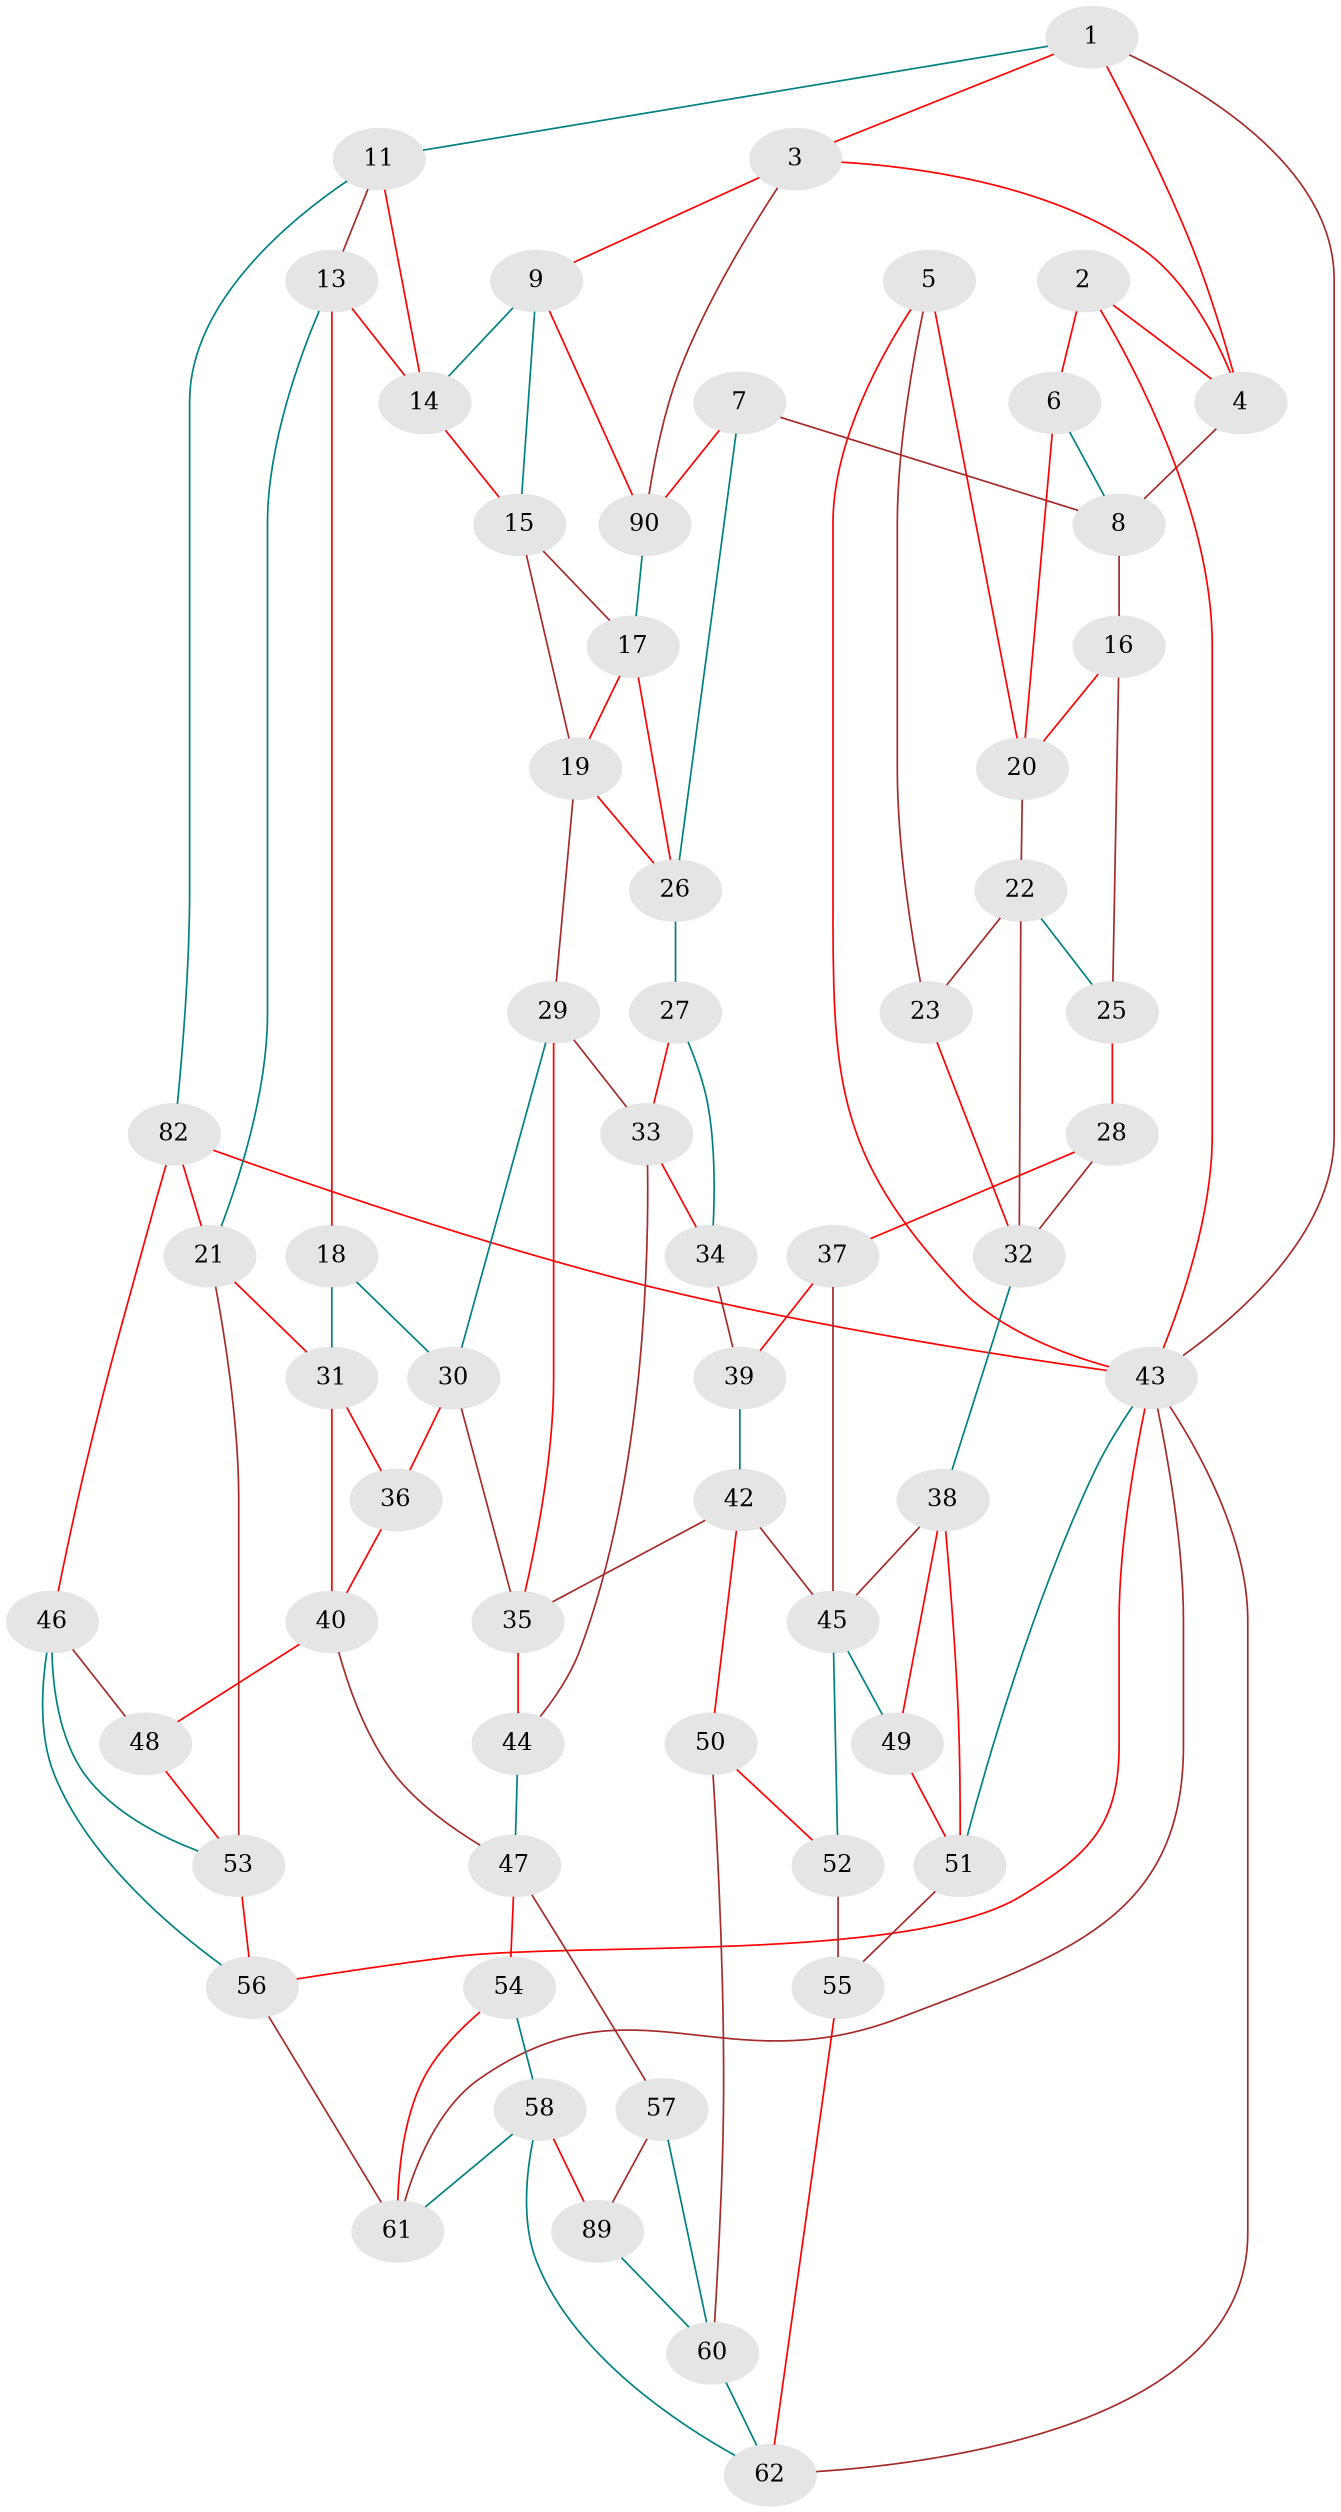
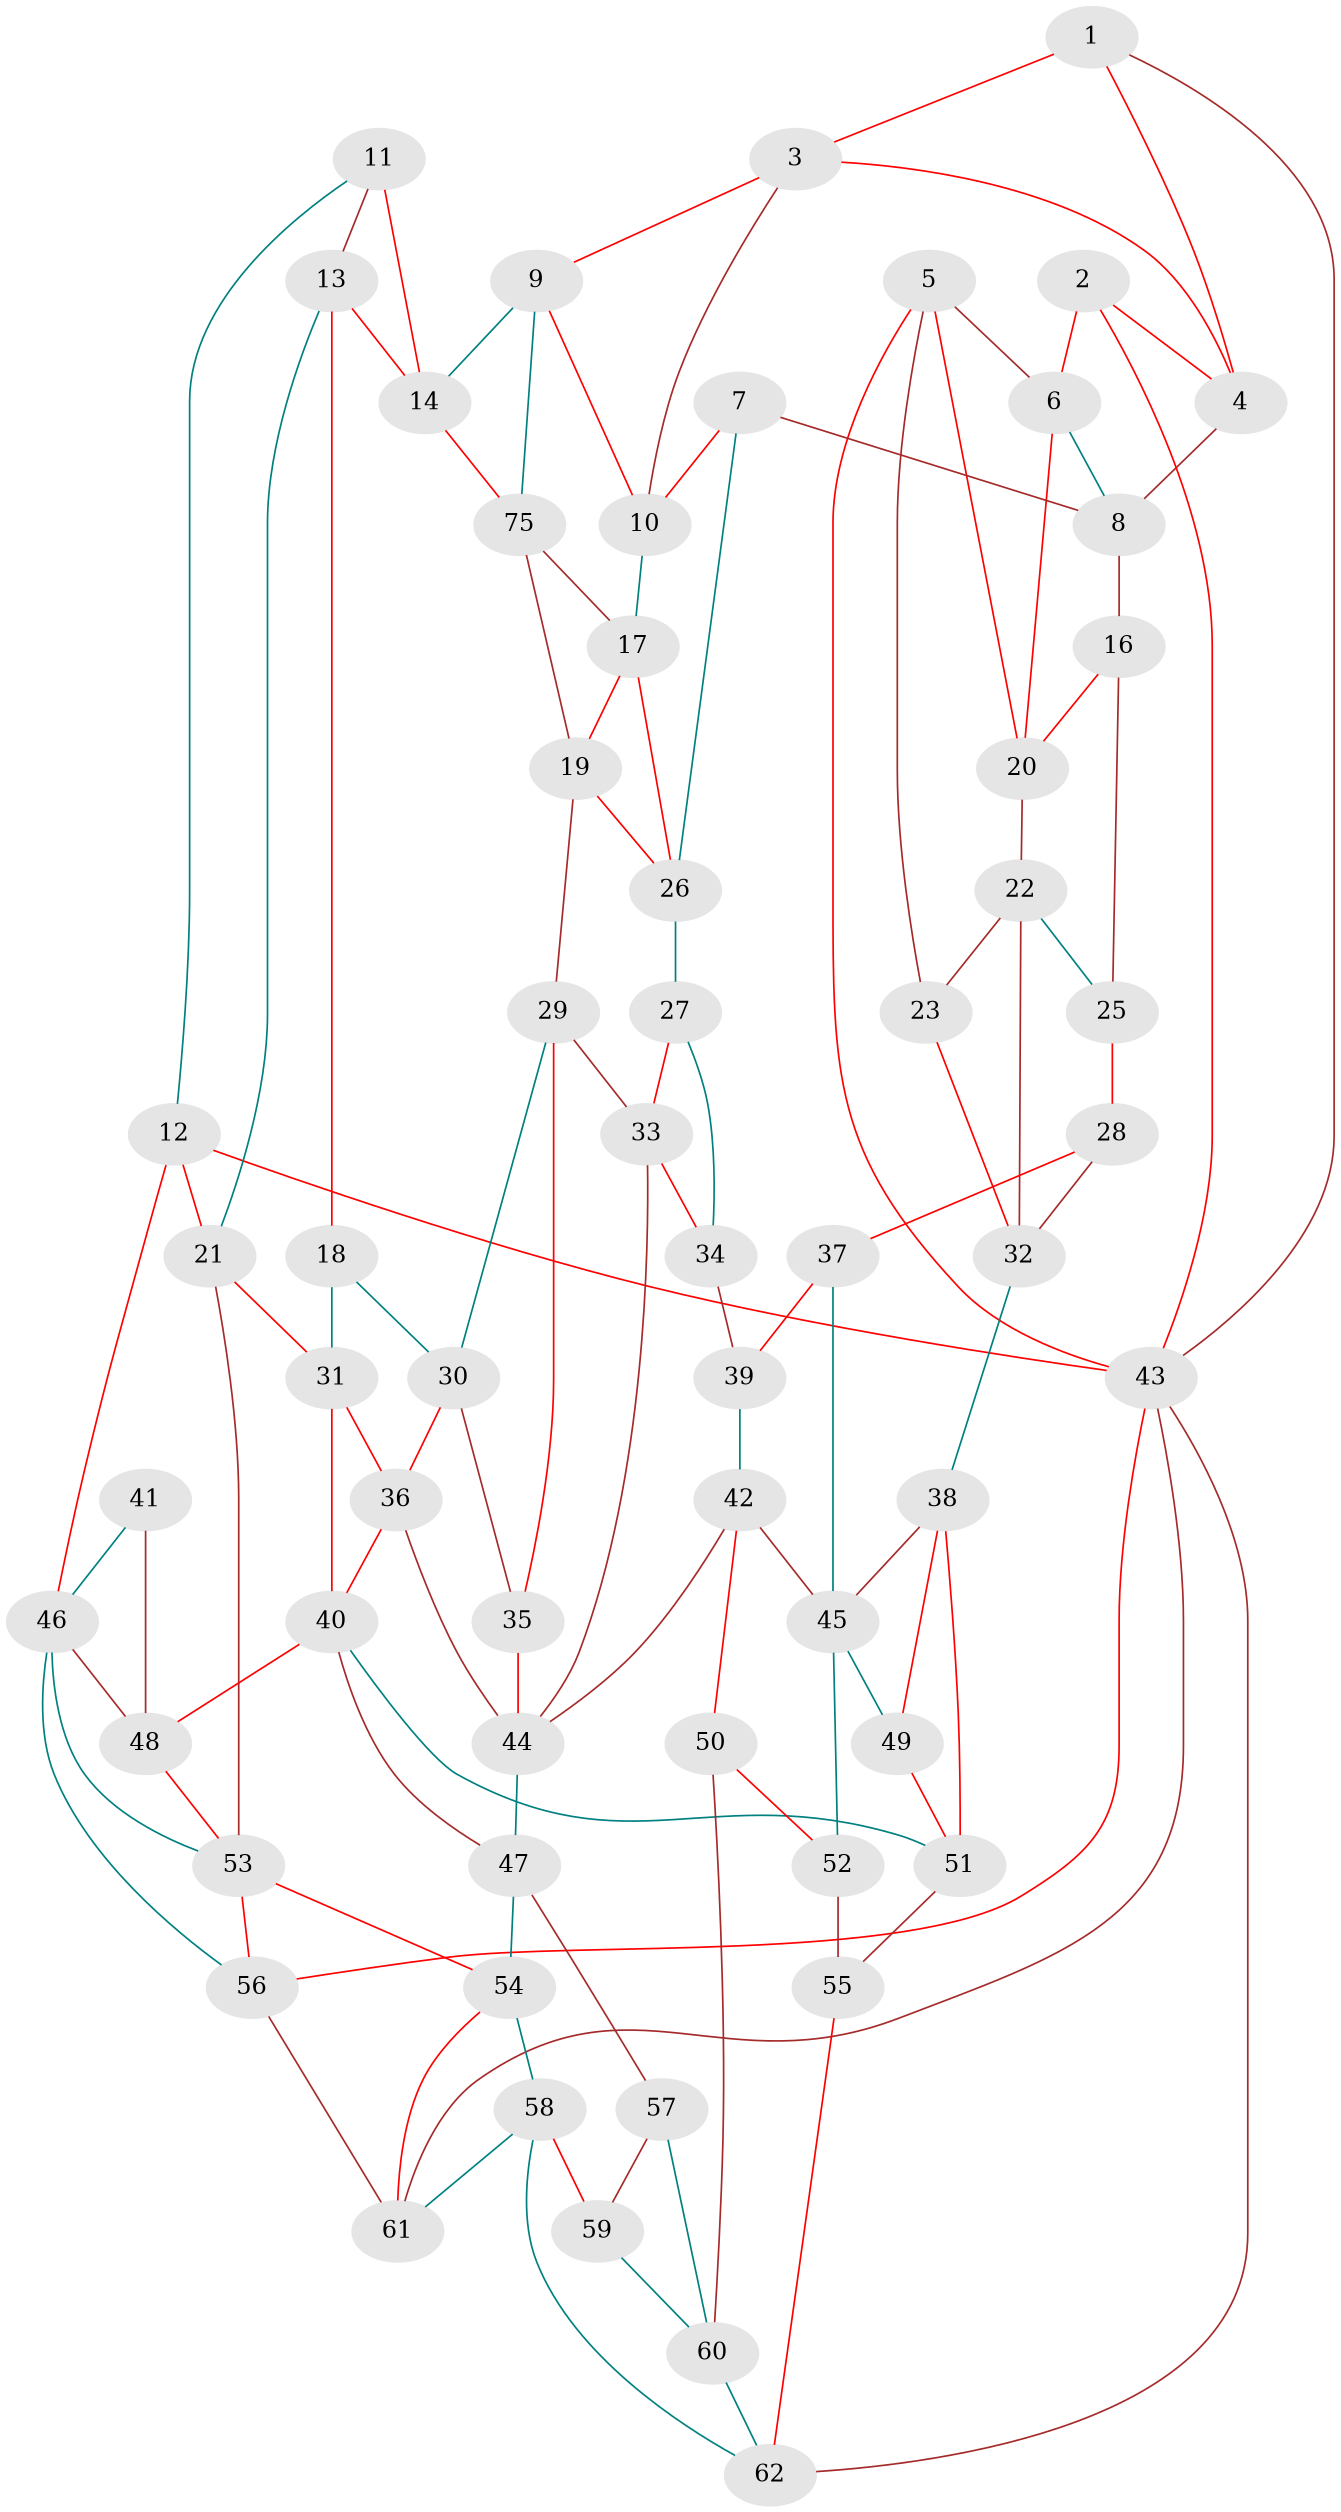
edge "1" -- "11": removed
edge "5" -- "6": added
node "15": label "15" -> "75"
node "90": label "90" -> "10"
node "82": label "82" -> "12"
edge "37" -- "45": color brown -> teal
node "41": added
edge "42" -- "35": now "42" -- "44"
edge "43" -- "51": now "40" -- "51"
edge "36" -- "44": added
edge "53" -- "54": added
edge "47" -- "54": color red -> teal
node "89": label "89" -> "59"
